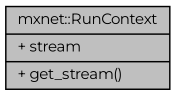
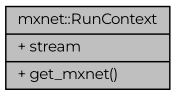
node "mxnet::RunContext": text "+ get_stream()" -> "+ get_mxnet()"
